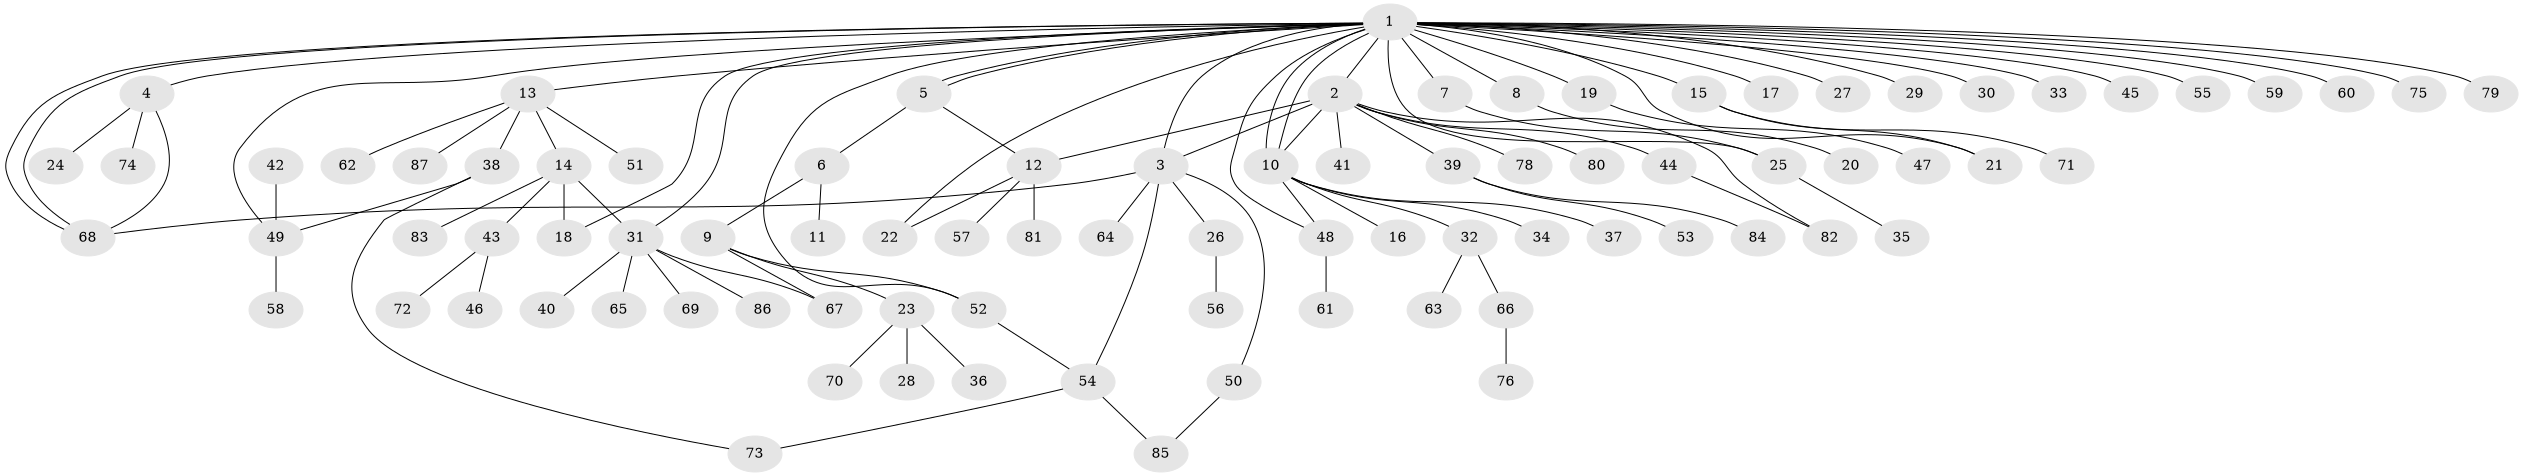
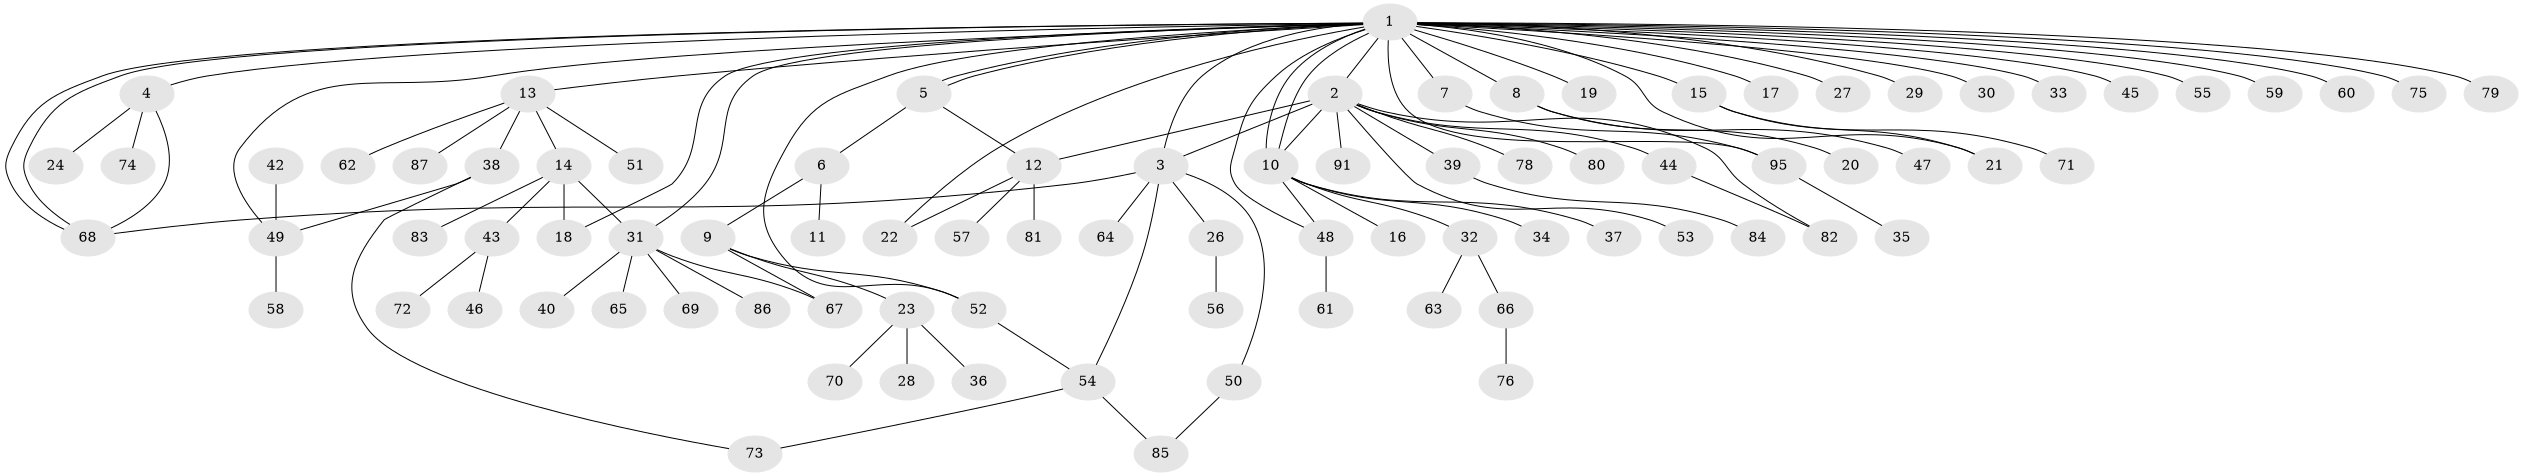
edge "19" -- "47": now "8" -- "47"
node "41": label "41" -> "91"
node "25": label "25" -> "95"
edge "39" -- "53": now "2" -- "53"
